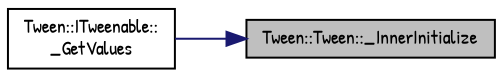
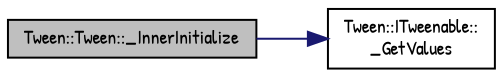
edge "Tween::ITweenable:: _GetValues" -> "Tween::Tween::_InnerInitialize": reversed
